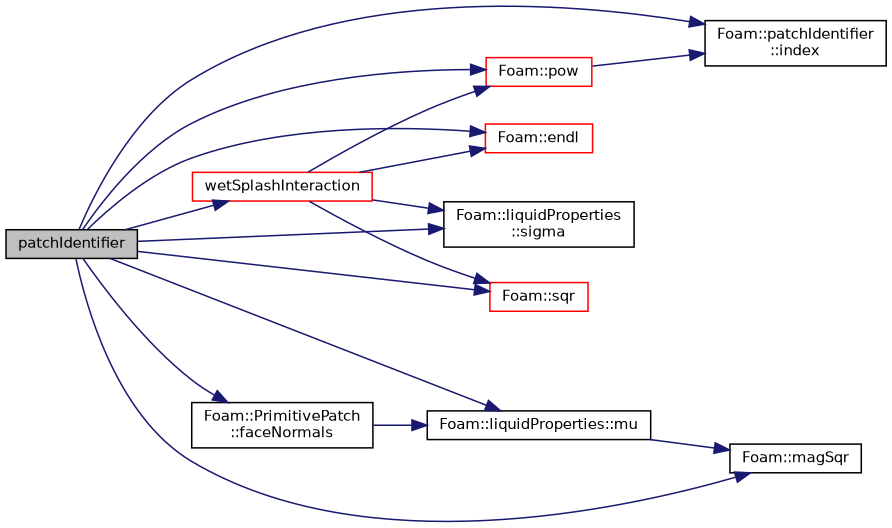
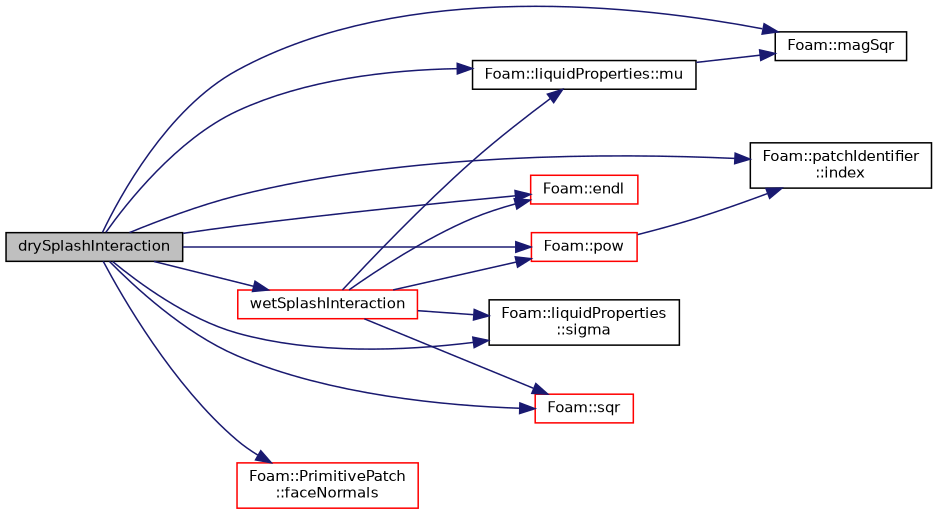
node "patchIdentifier": label "patchIdentifier" -> "drySplashInteraction"
node "Foam::PrimitivePatch ::faceNormals": color black -> red
edge "Foam::PrimitivePatch ::faceNormals" -> "Foam::liquidProperties::mu": now "wetSplashInteraction" -> "Foam::liquidProperties::mu"
